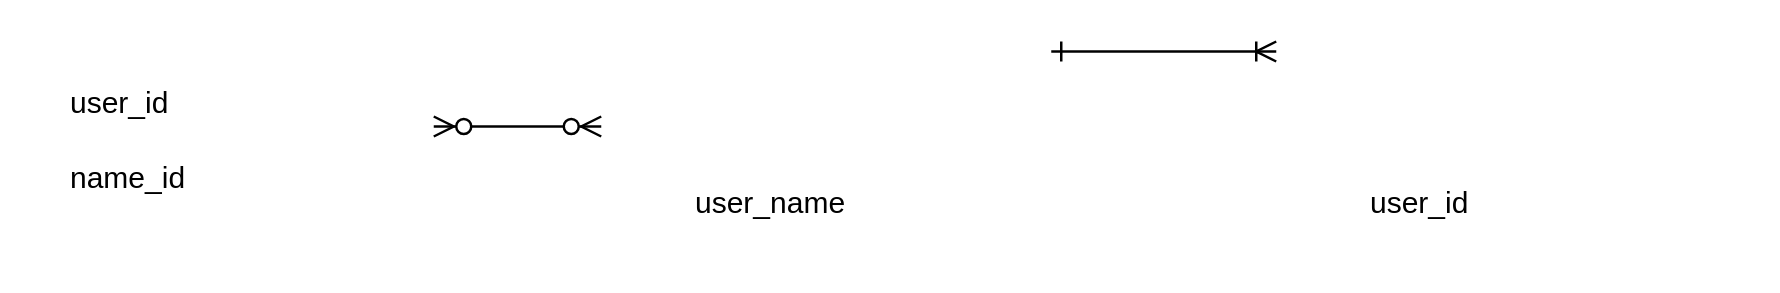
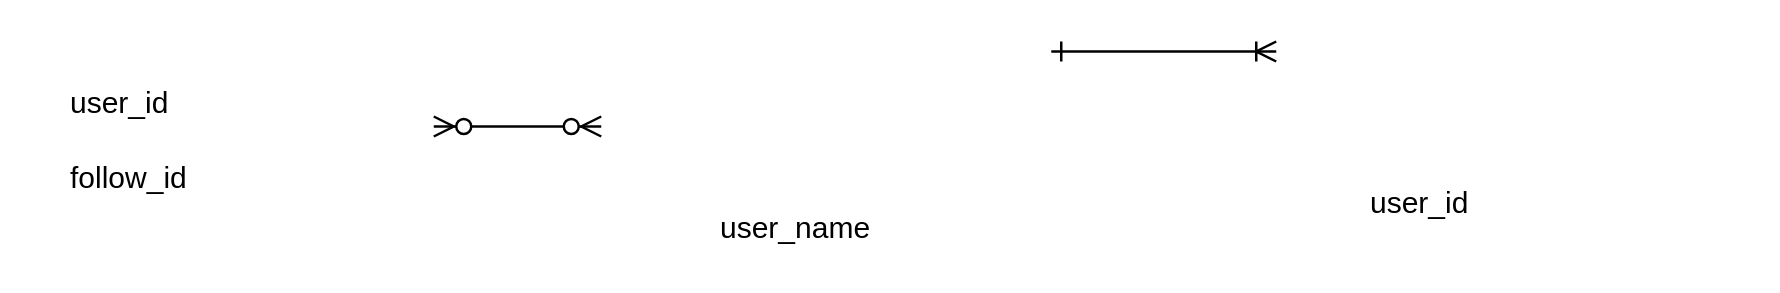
node "name_id": label "name_id" -> "follow_id"
node "user_name": moved (864, 201) -> (889, 226)
